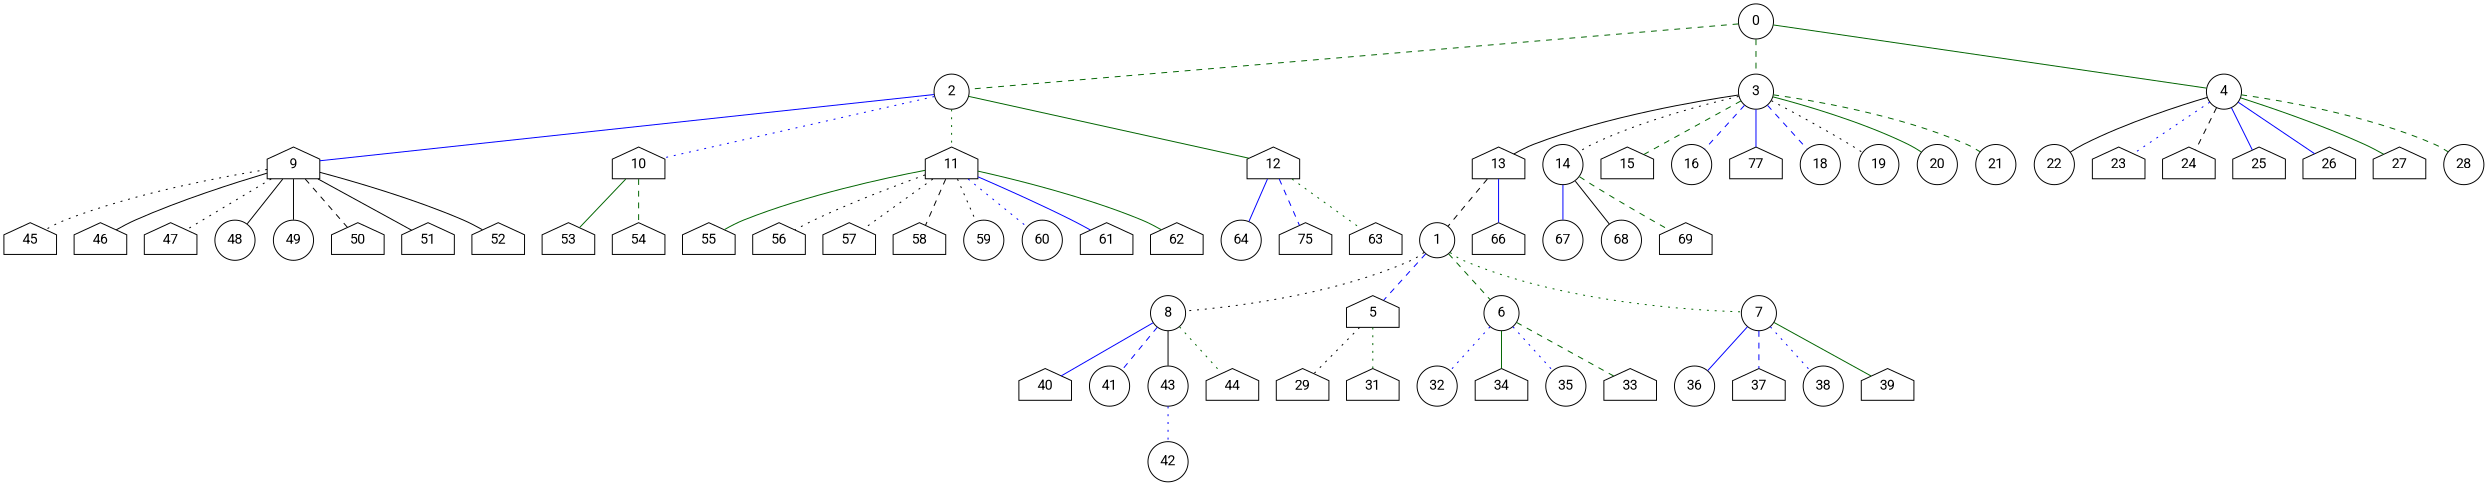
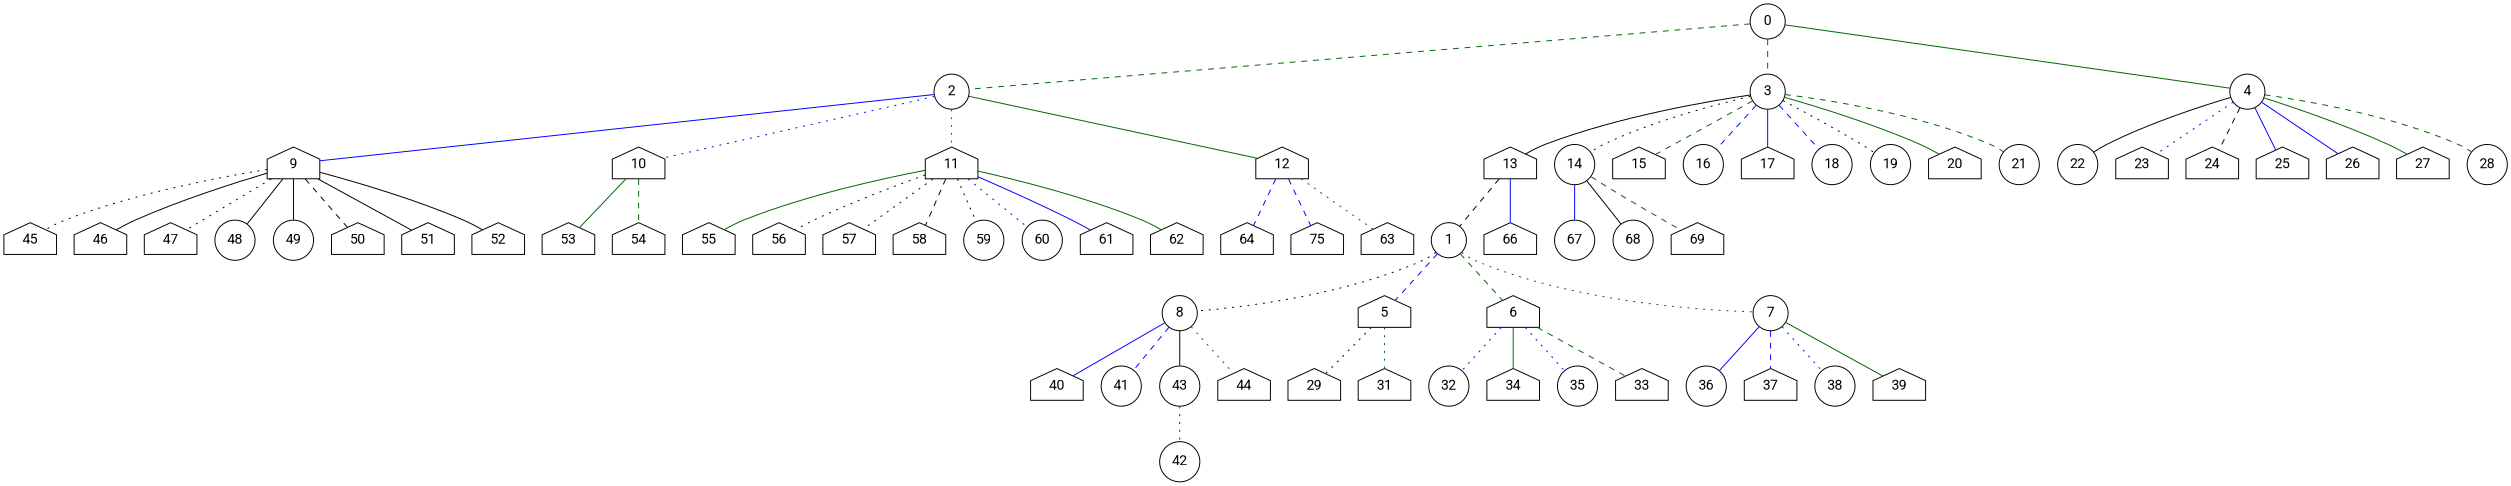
node "77": label "77" -> "17"
node "20": shape circle -> house
edge "12" -- "64": style solid -> dashed
node "64": shape circle -> house
node "6": shape circle -> house
